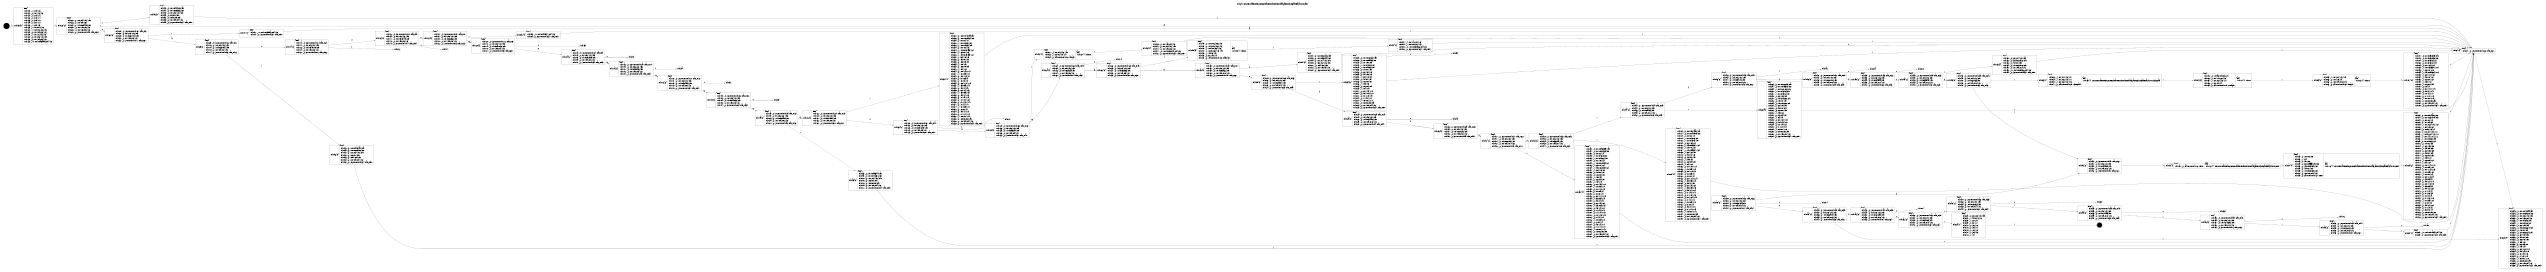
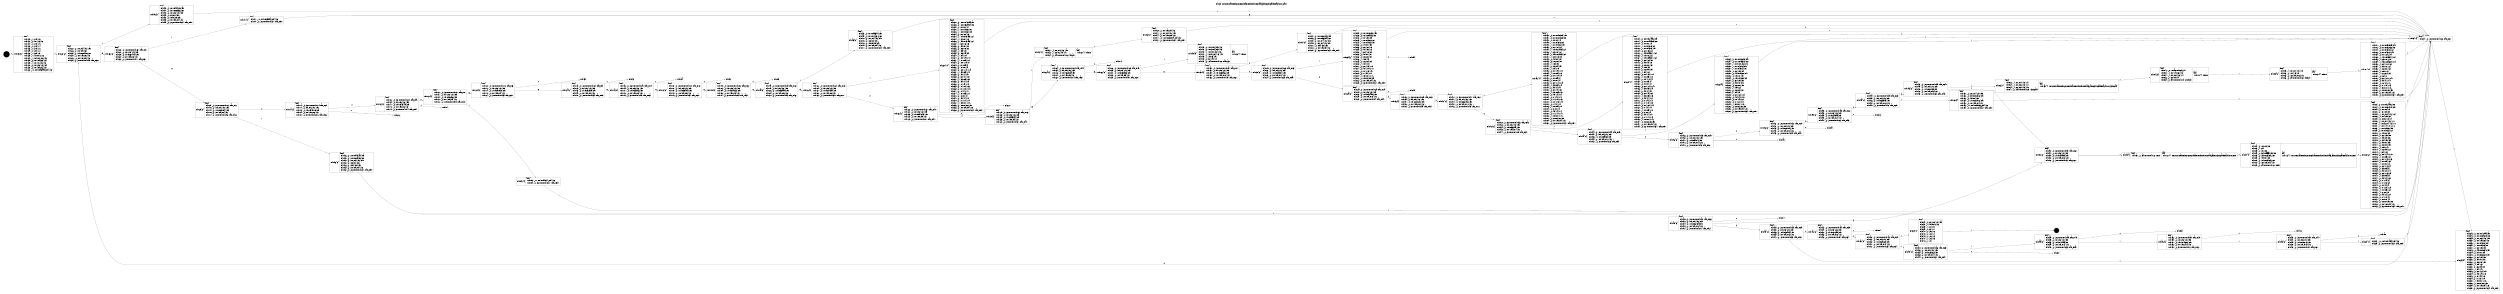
node "0x401bd7 [26]": removed
